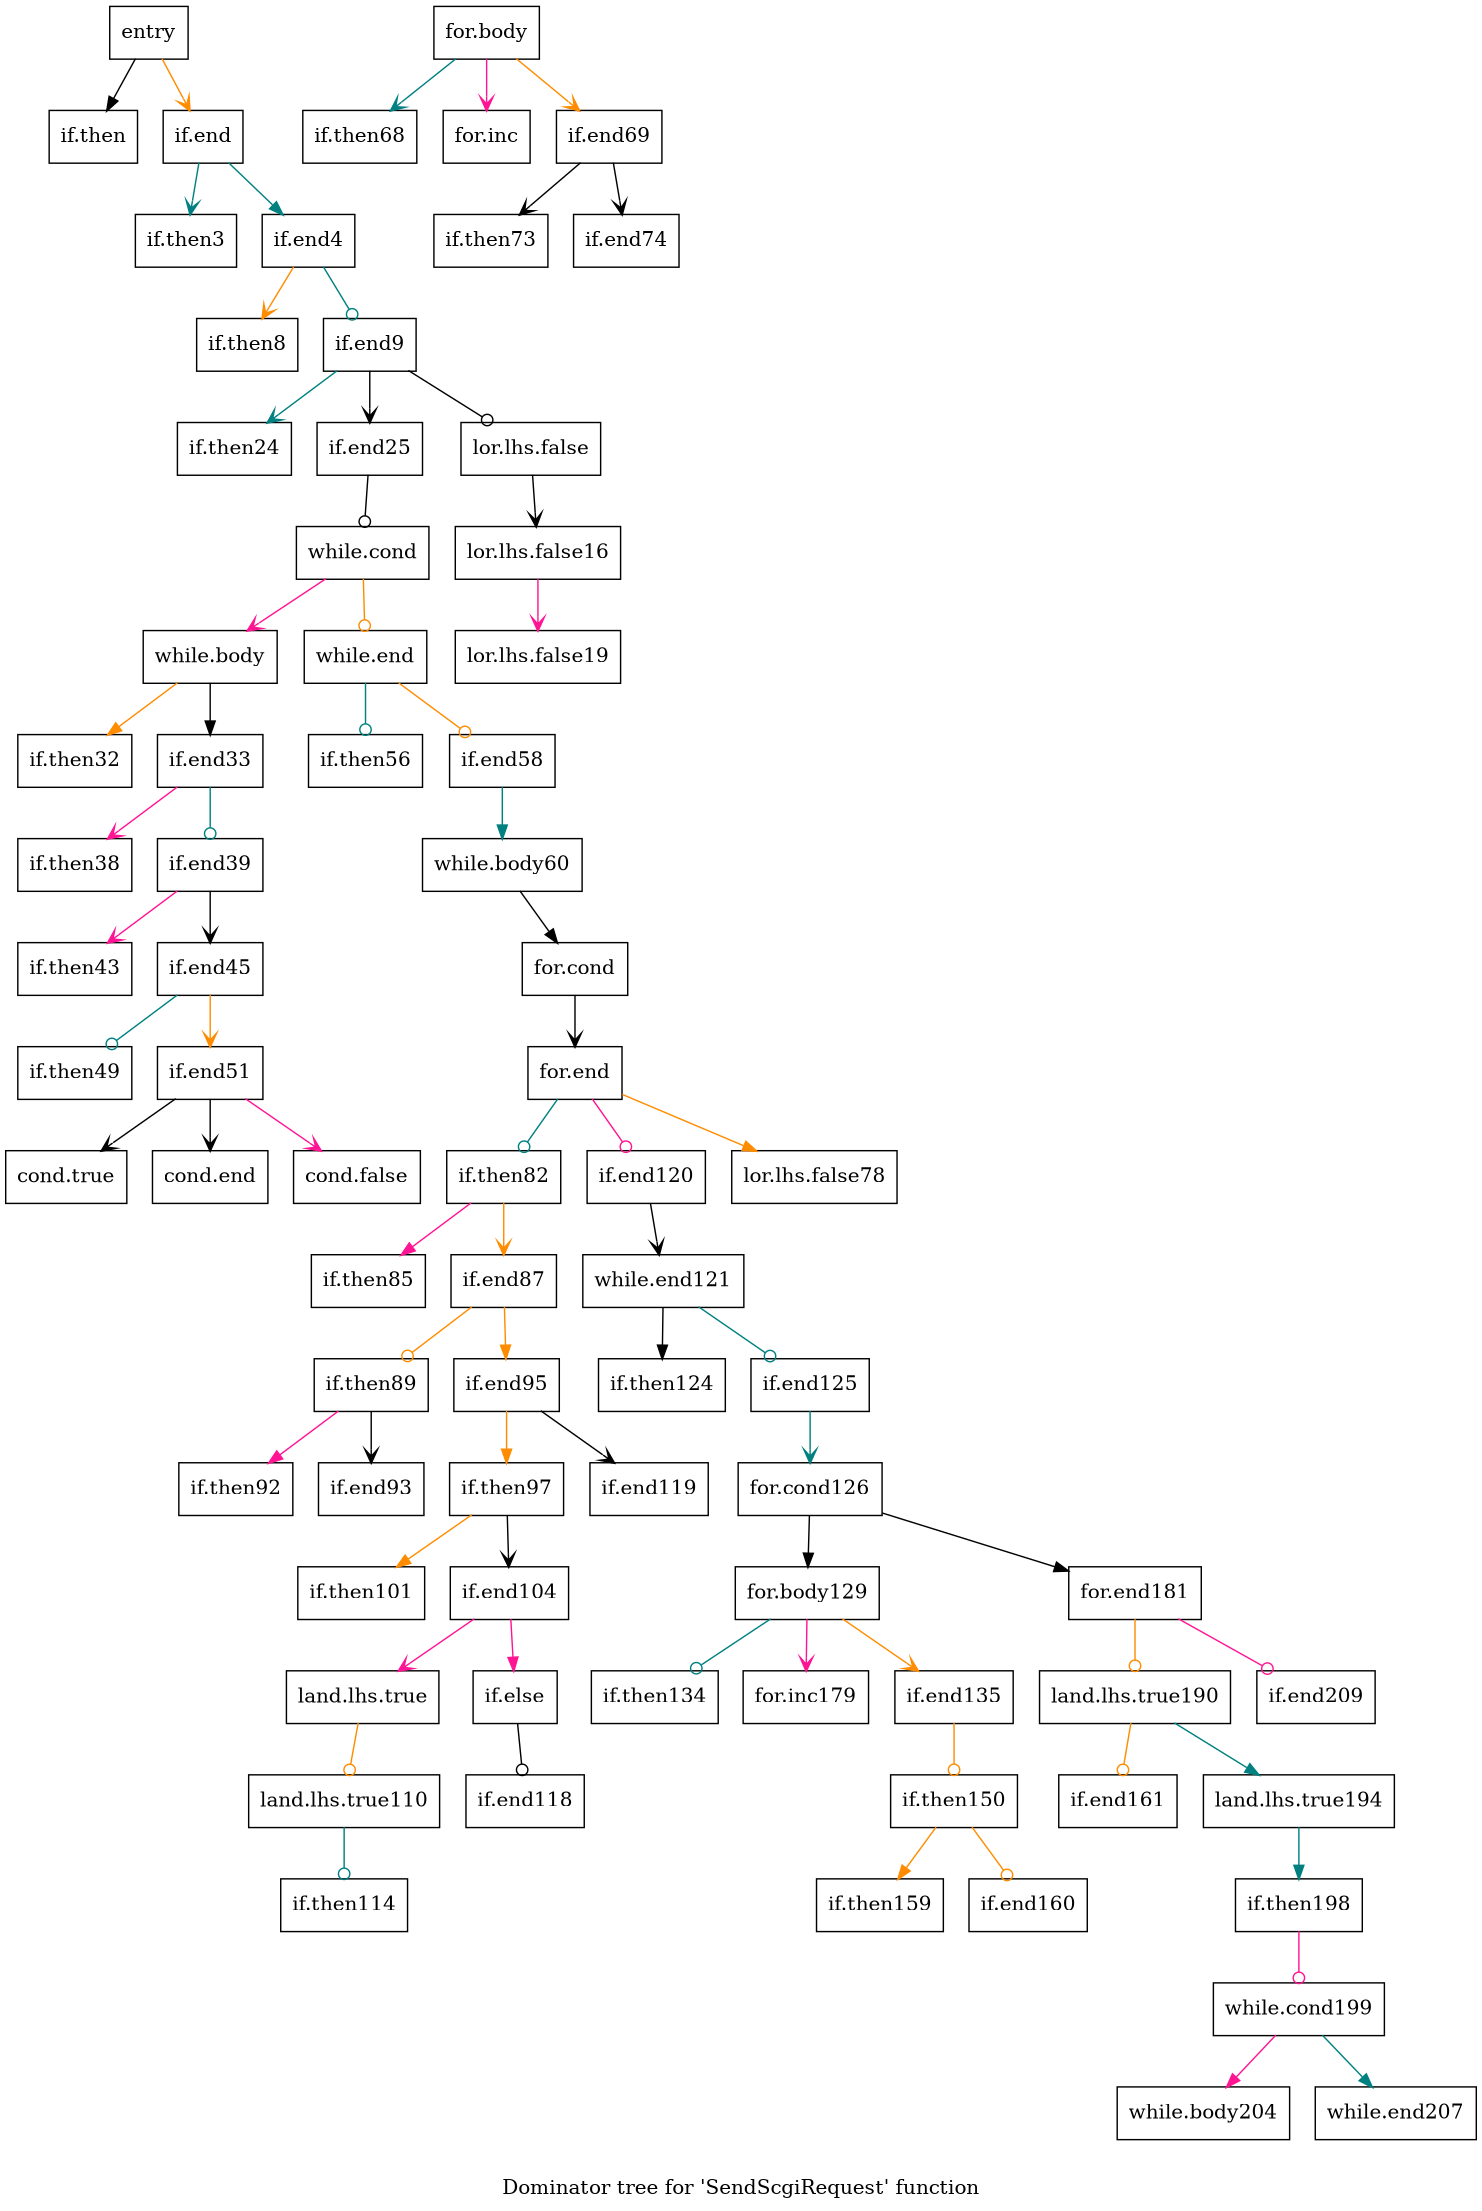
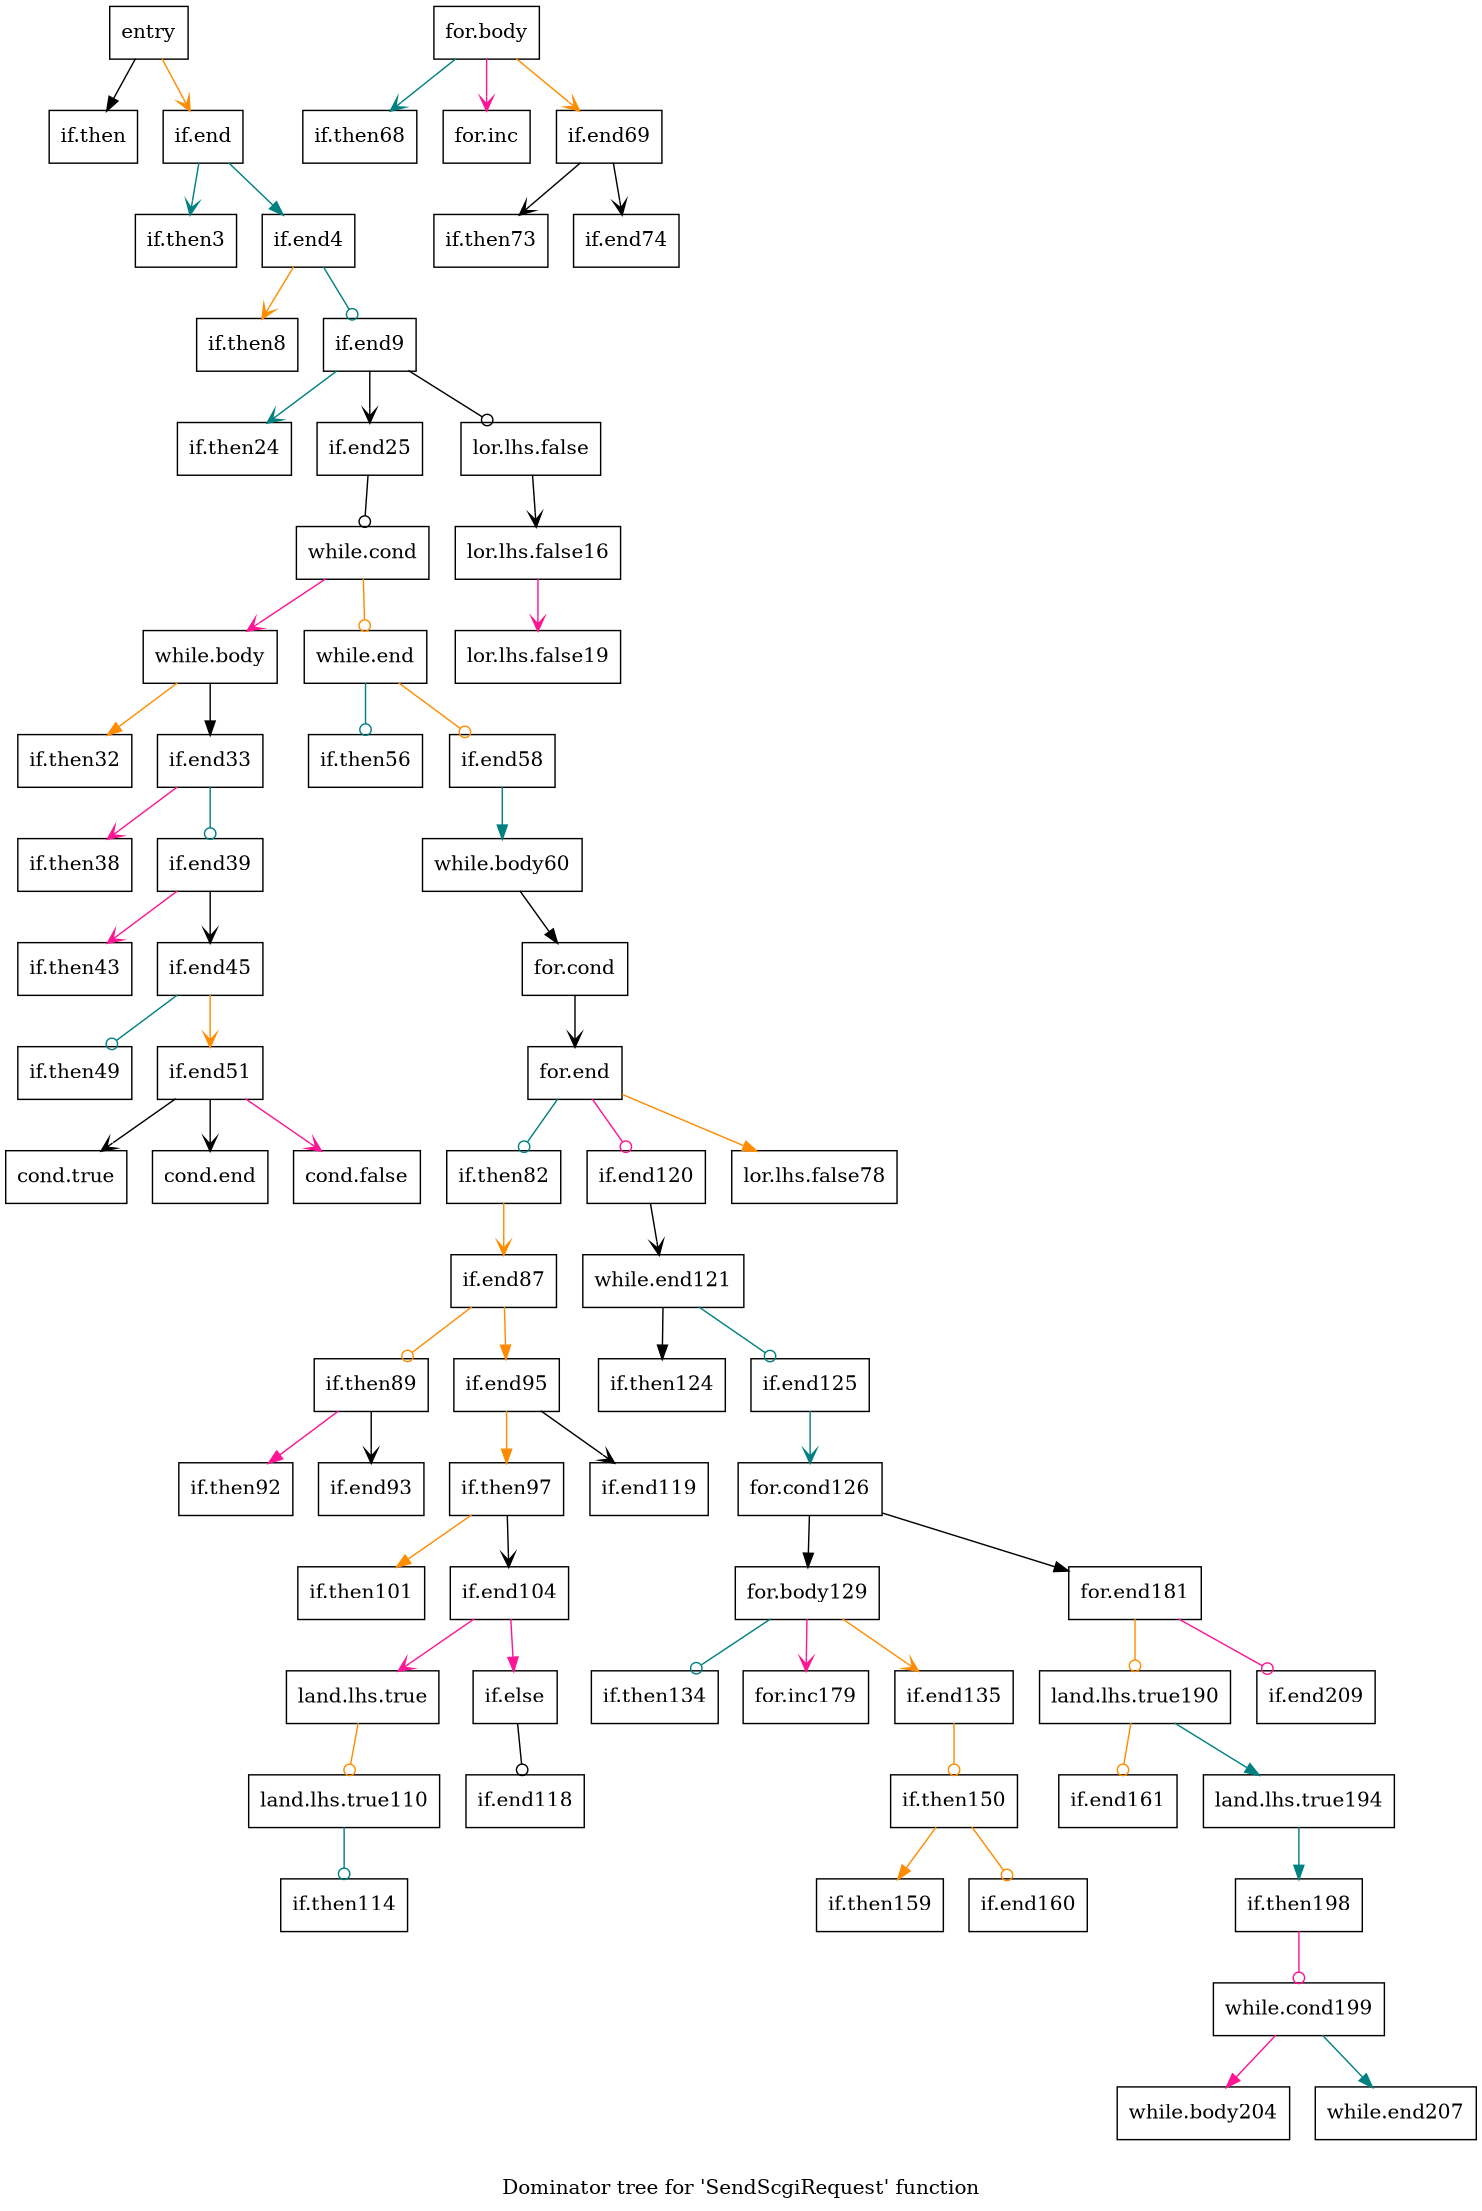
node "if.then85": removed
